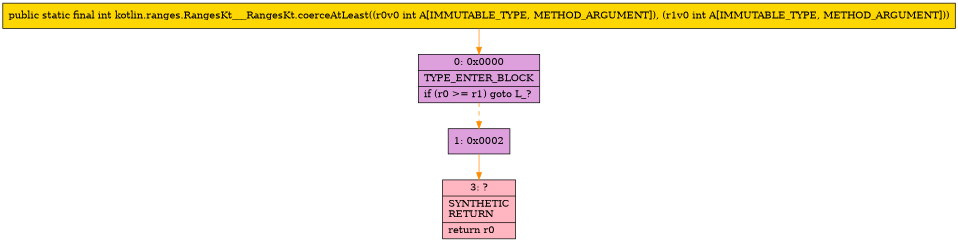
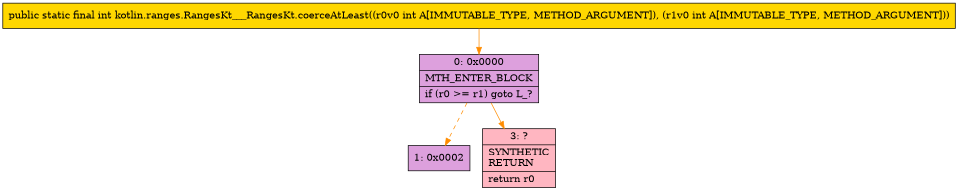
node "0: 0x0000": text "TYPE_ENTER_BLOCK" -> "MTH_ENTER_BLOCK"
edge "1: 0x0002" -> "3: ?": now "0: 0x0000" -> "3: ?"
